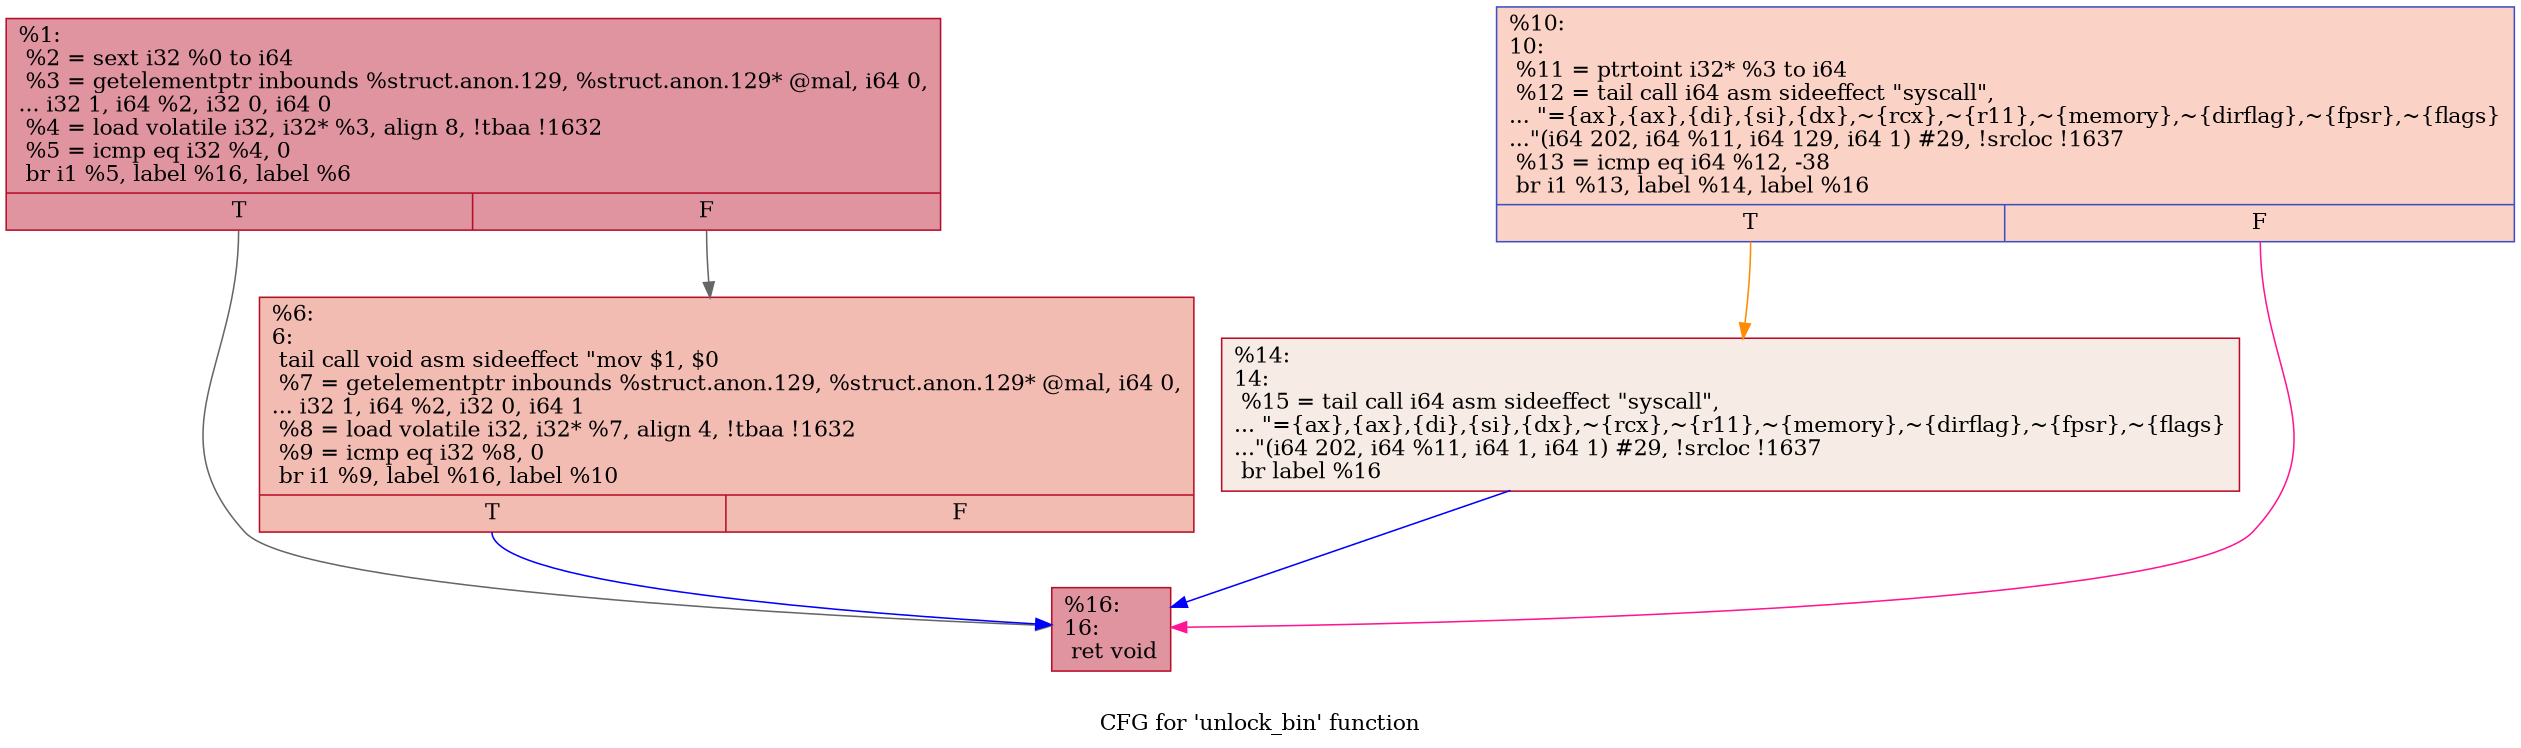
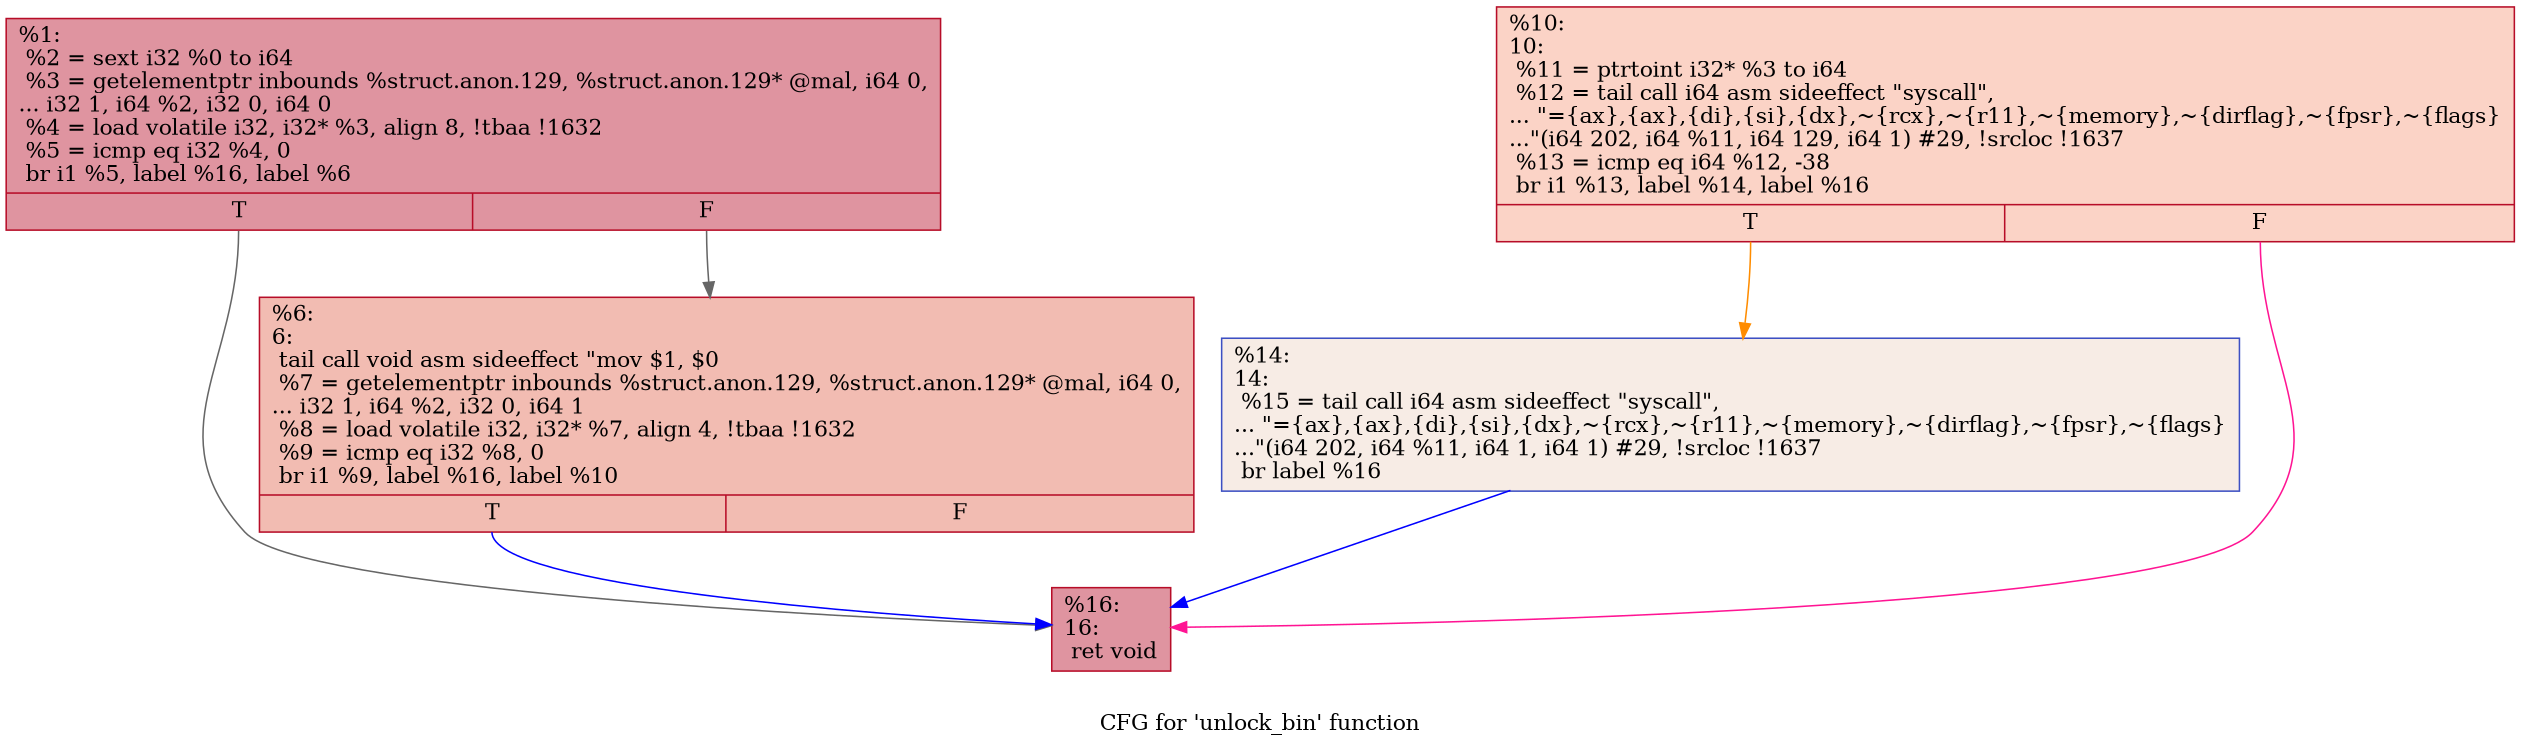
node "%10:": color #3d50c3ff -> #b70d28ff
node "%14:": color #b70d28ff -> #3d50c3ff
